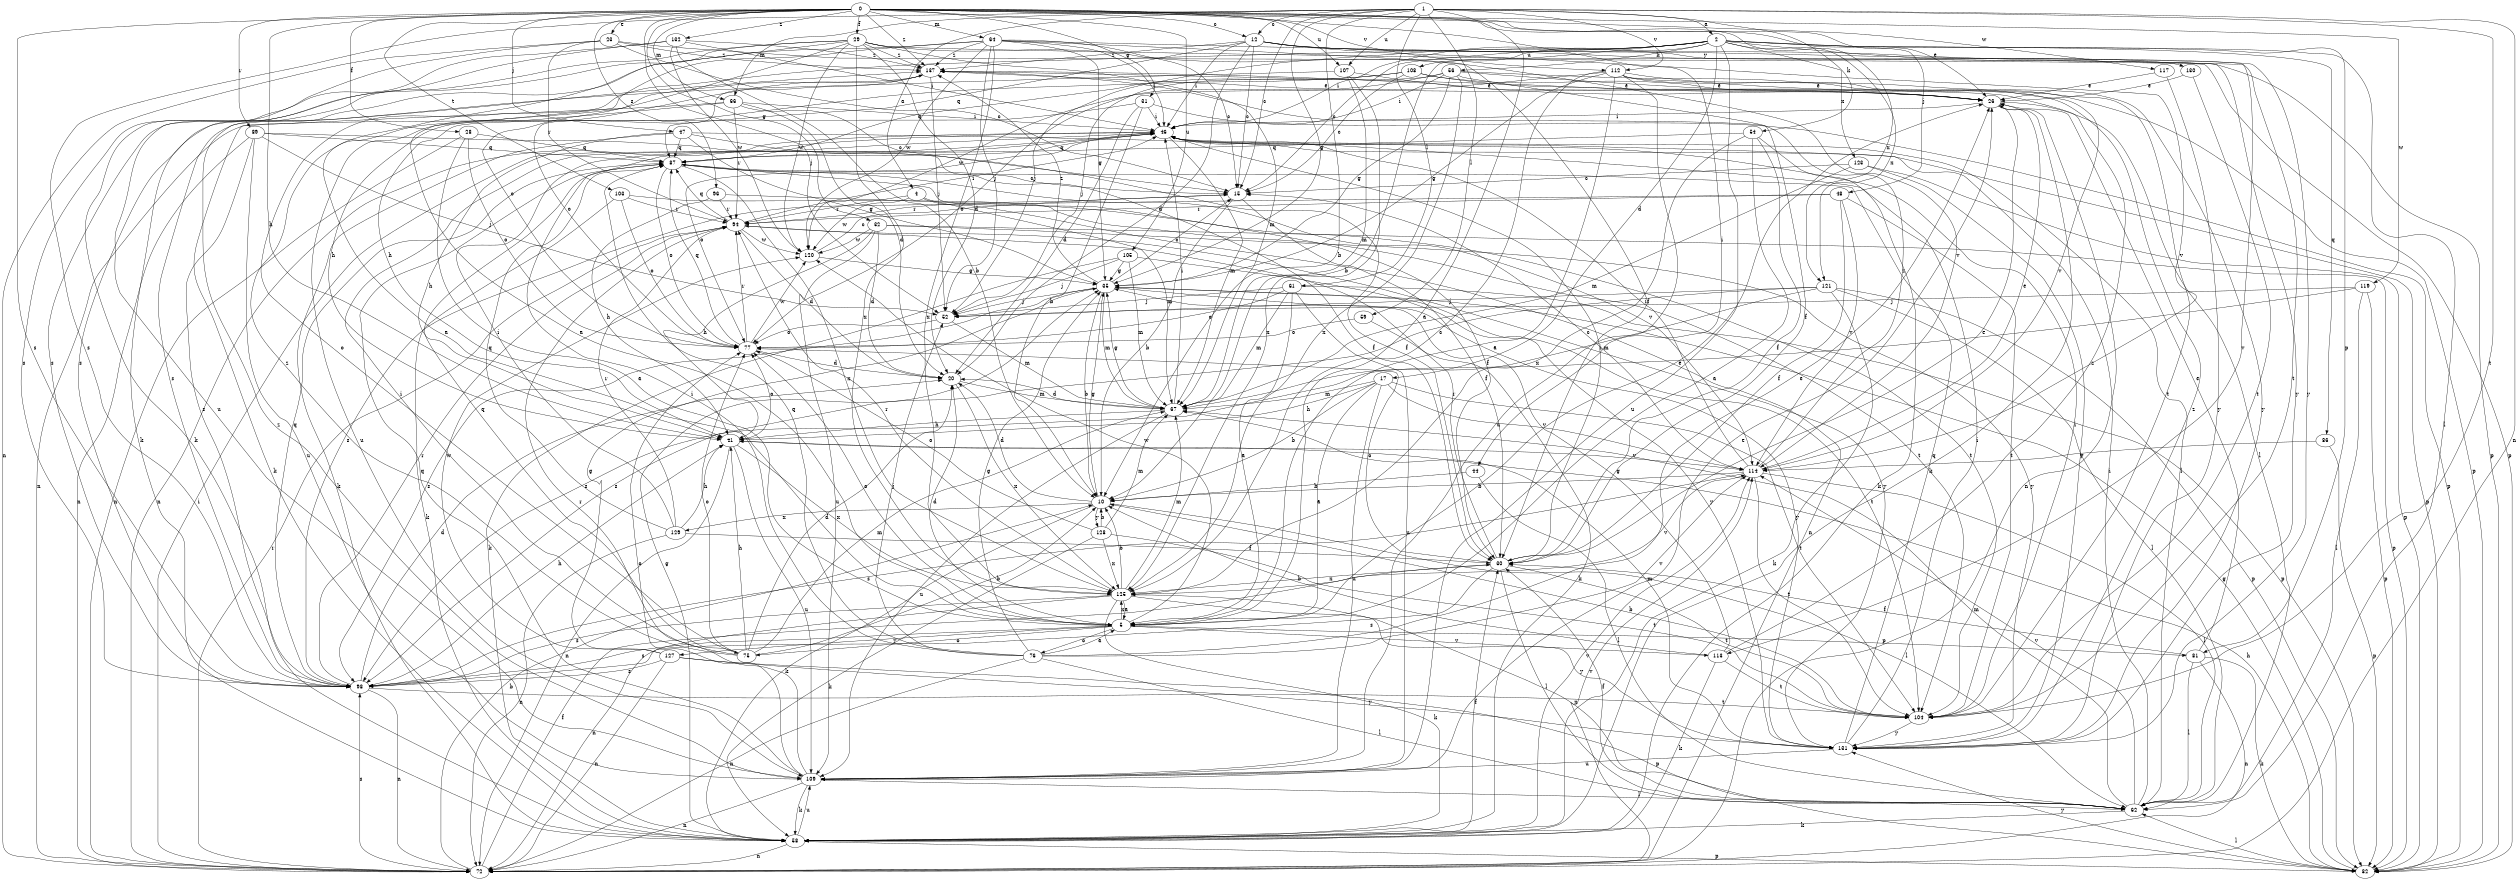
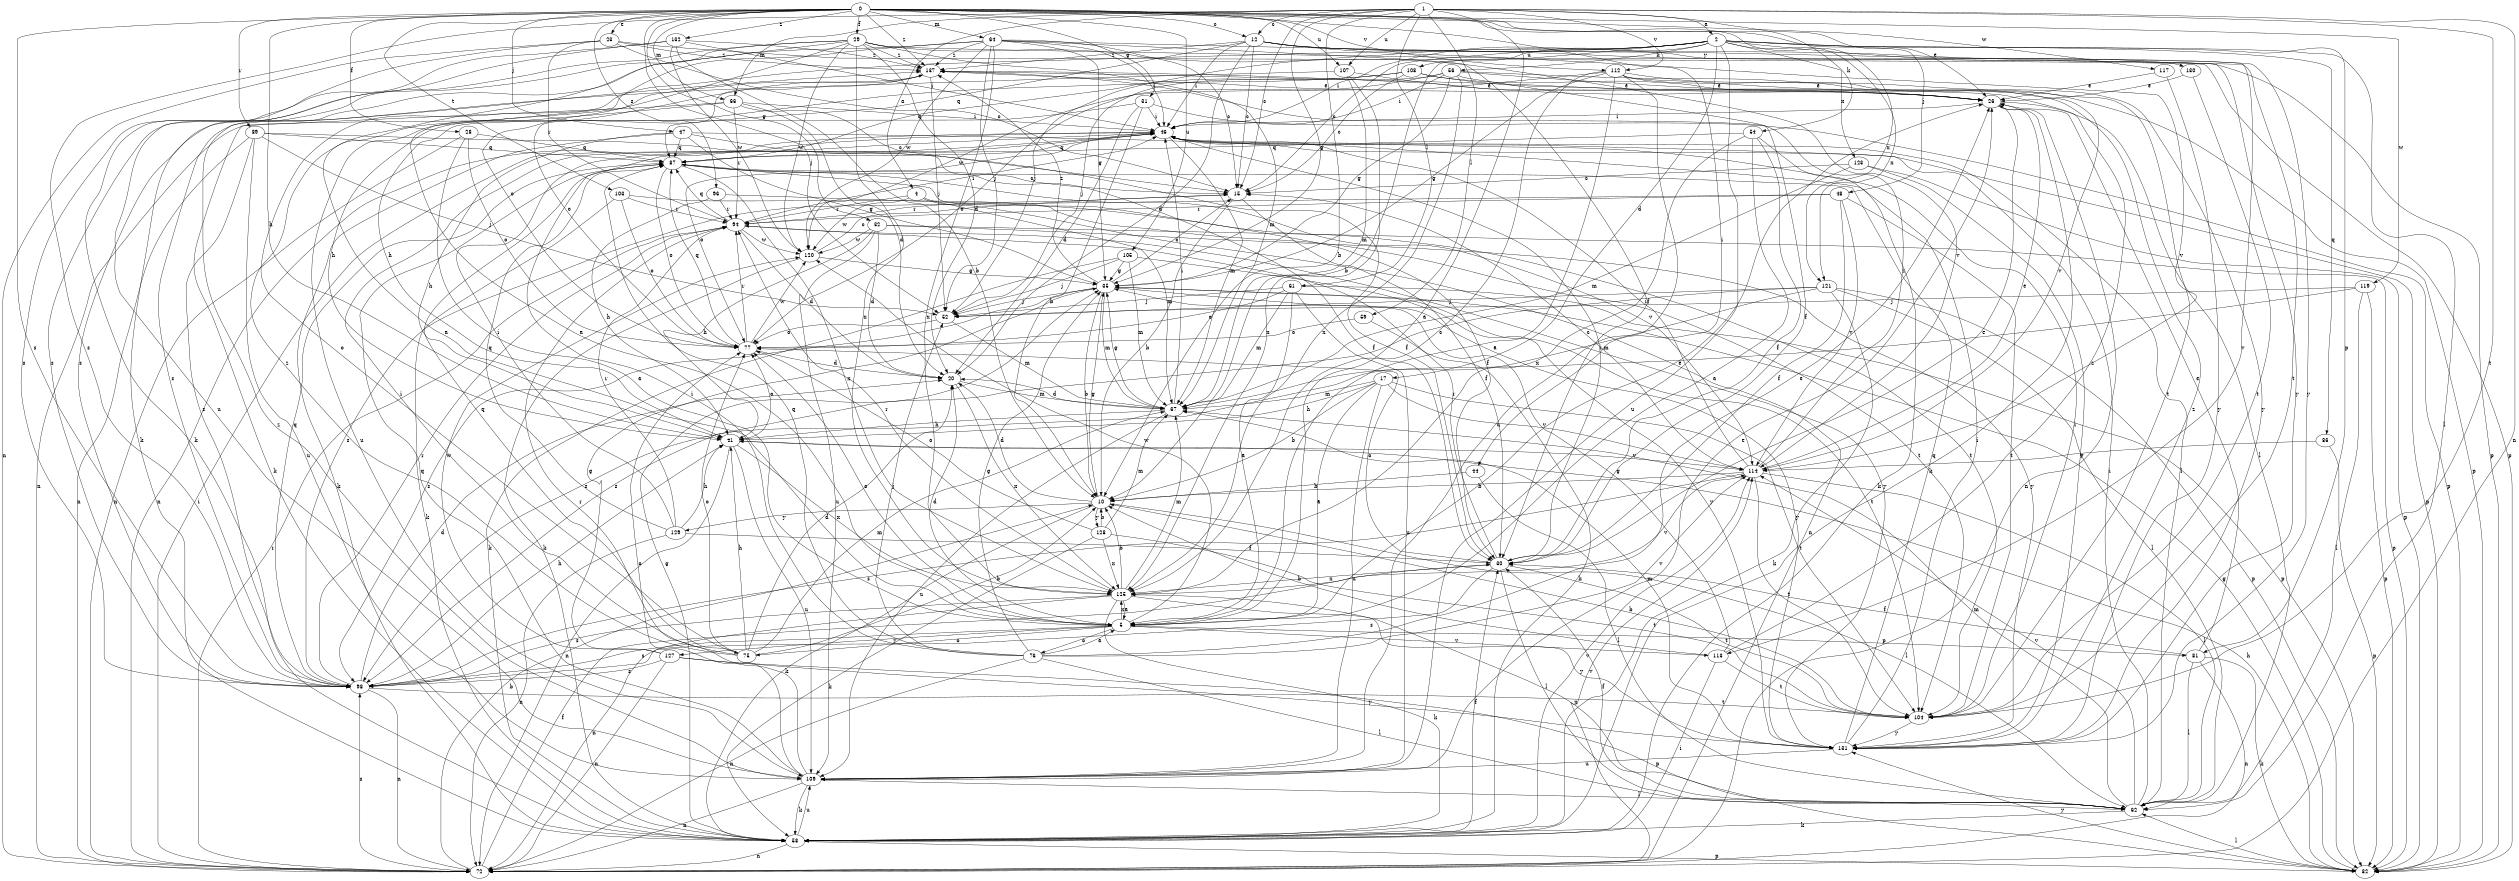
edge "10" -> "129": label "x" -> "y"
edge "120" -> "58": added, label "k"
edge "113" -> "58": label "k" -> "i"
